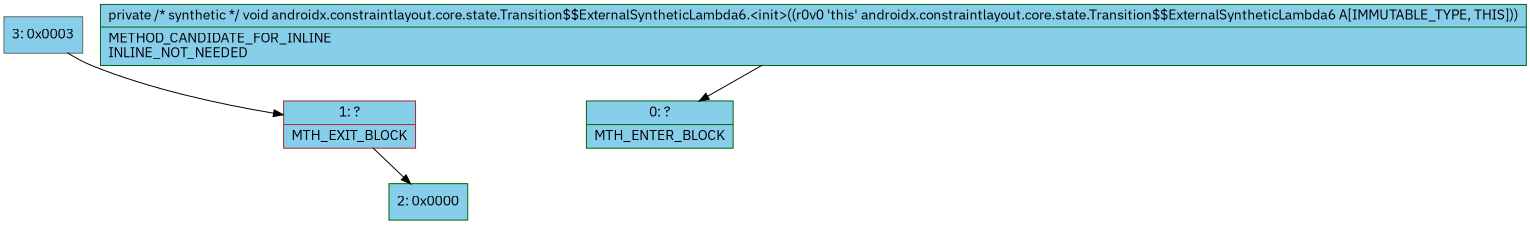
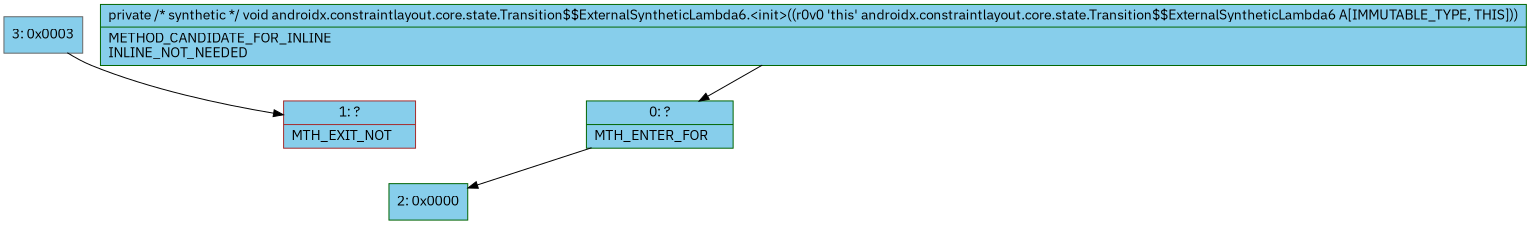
node "1: ?": text "MTH_EXIT_BLOCK" -> "MTH_EXIT_NOT"
node "0: ?": text "MTH_ENTER_BLOCK" -> "MTH_ENTER_FOR"
edge "1: ?" -> "2: 0x0000": now "0: ?" -> "2: 0x0000"
